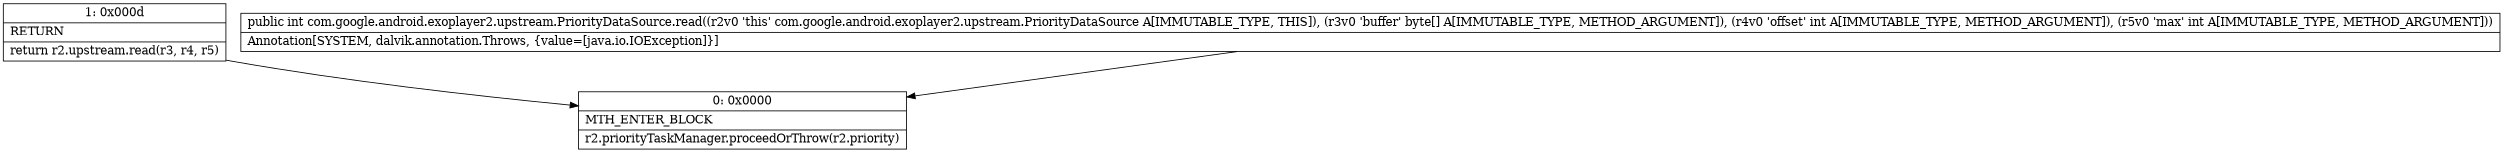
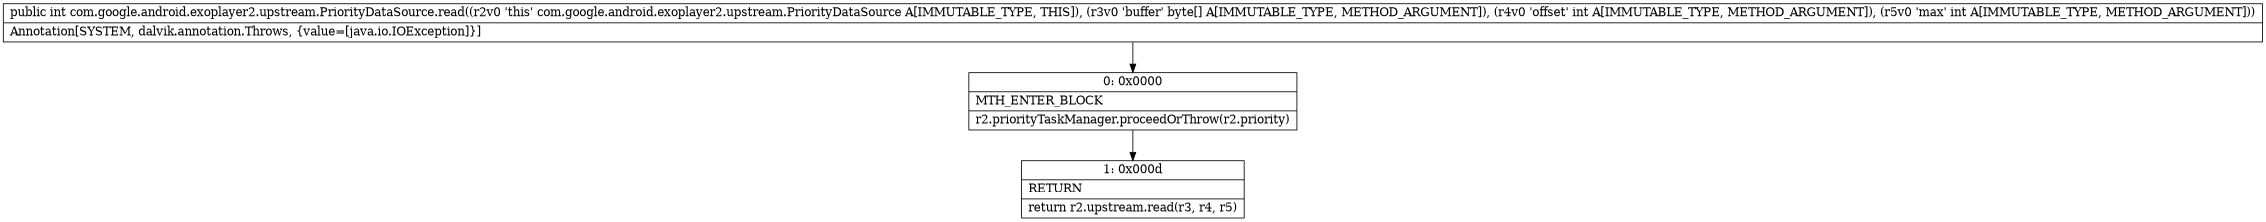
edge "1: 0x000d" -> "0: 0x0000": reversed
